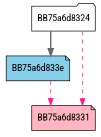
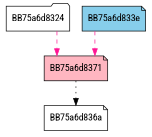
edge "BB75a6d8324" -> "BB75a6d833e": removed
node "BB75a6d8331": label "BB75a6d8331" -> "BB75a6d8371"
node "BB75a6d836a": added
